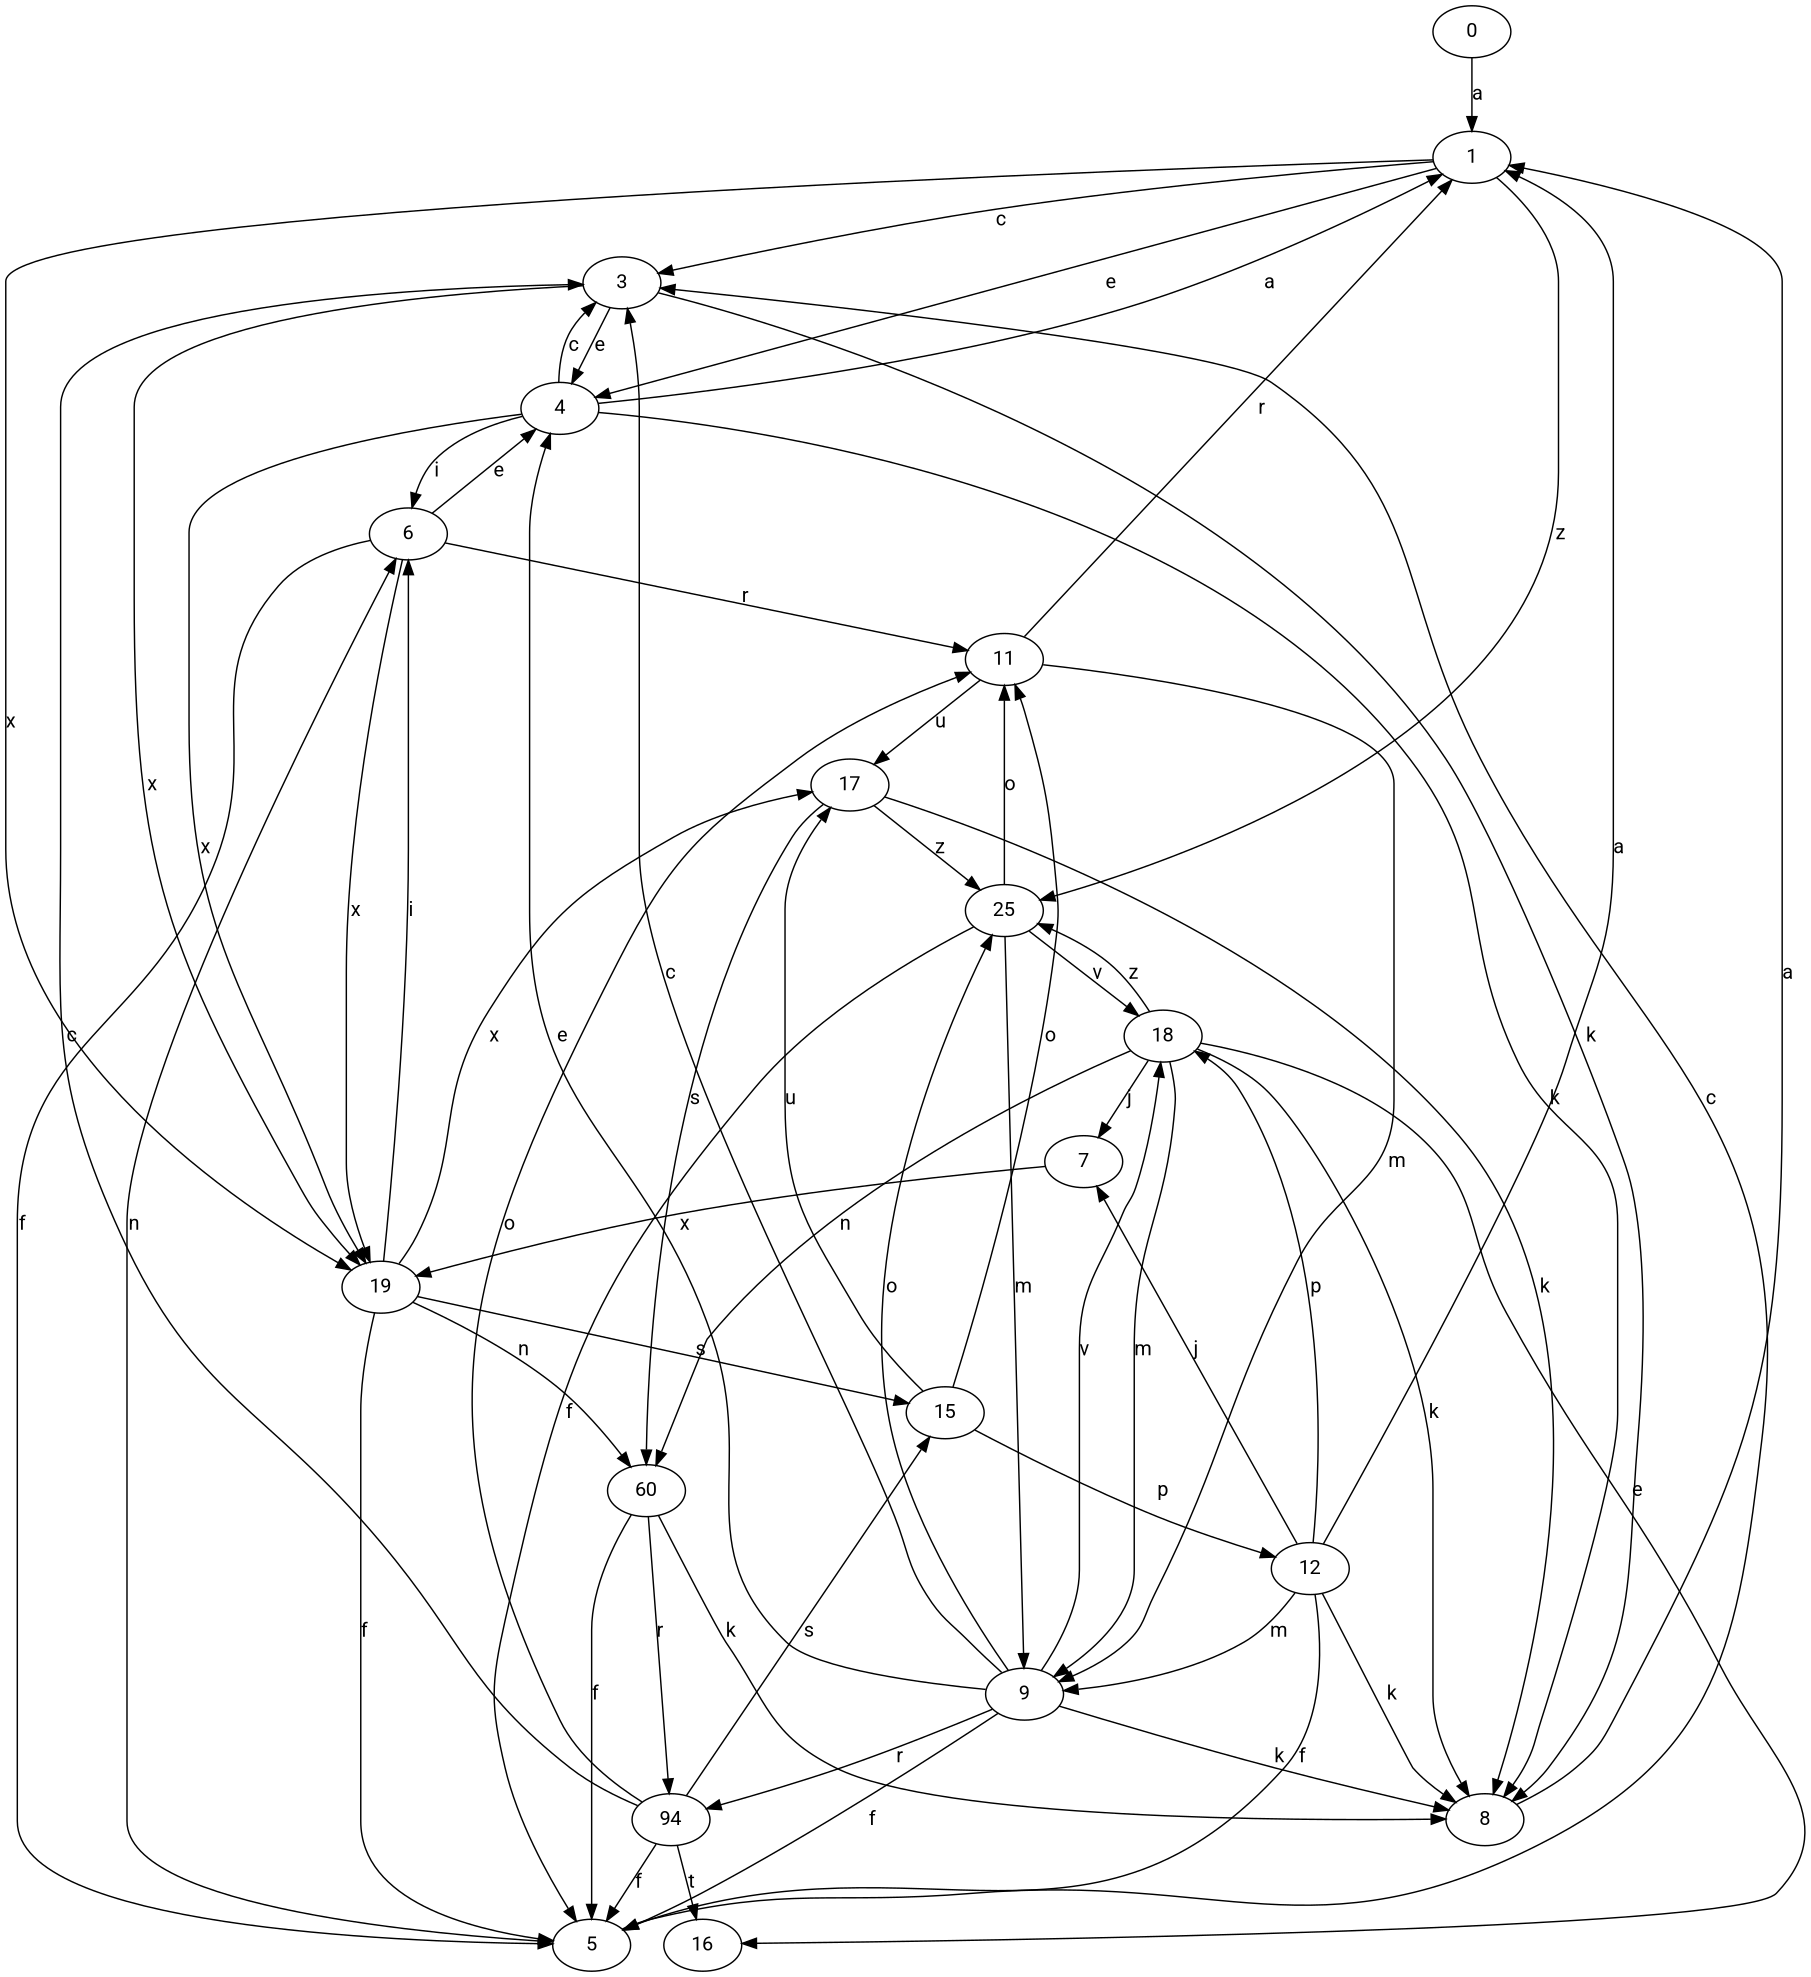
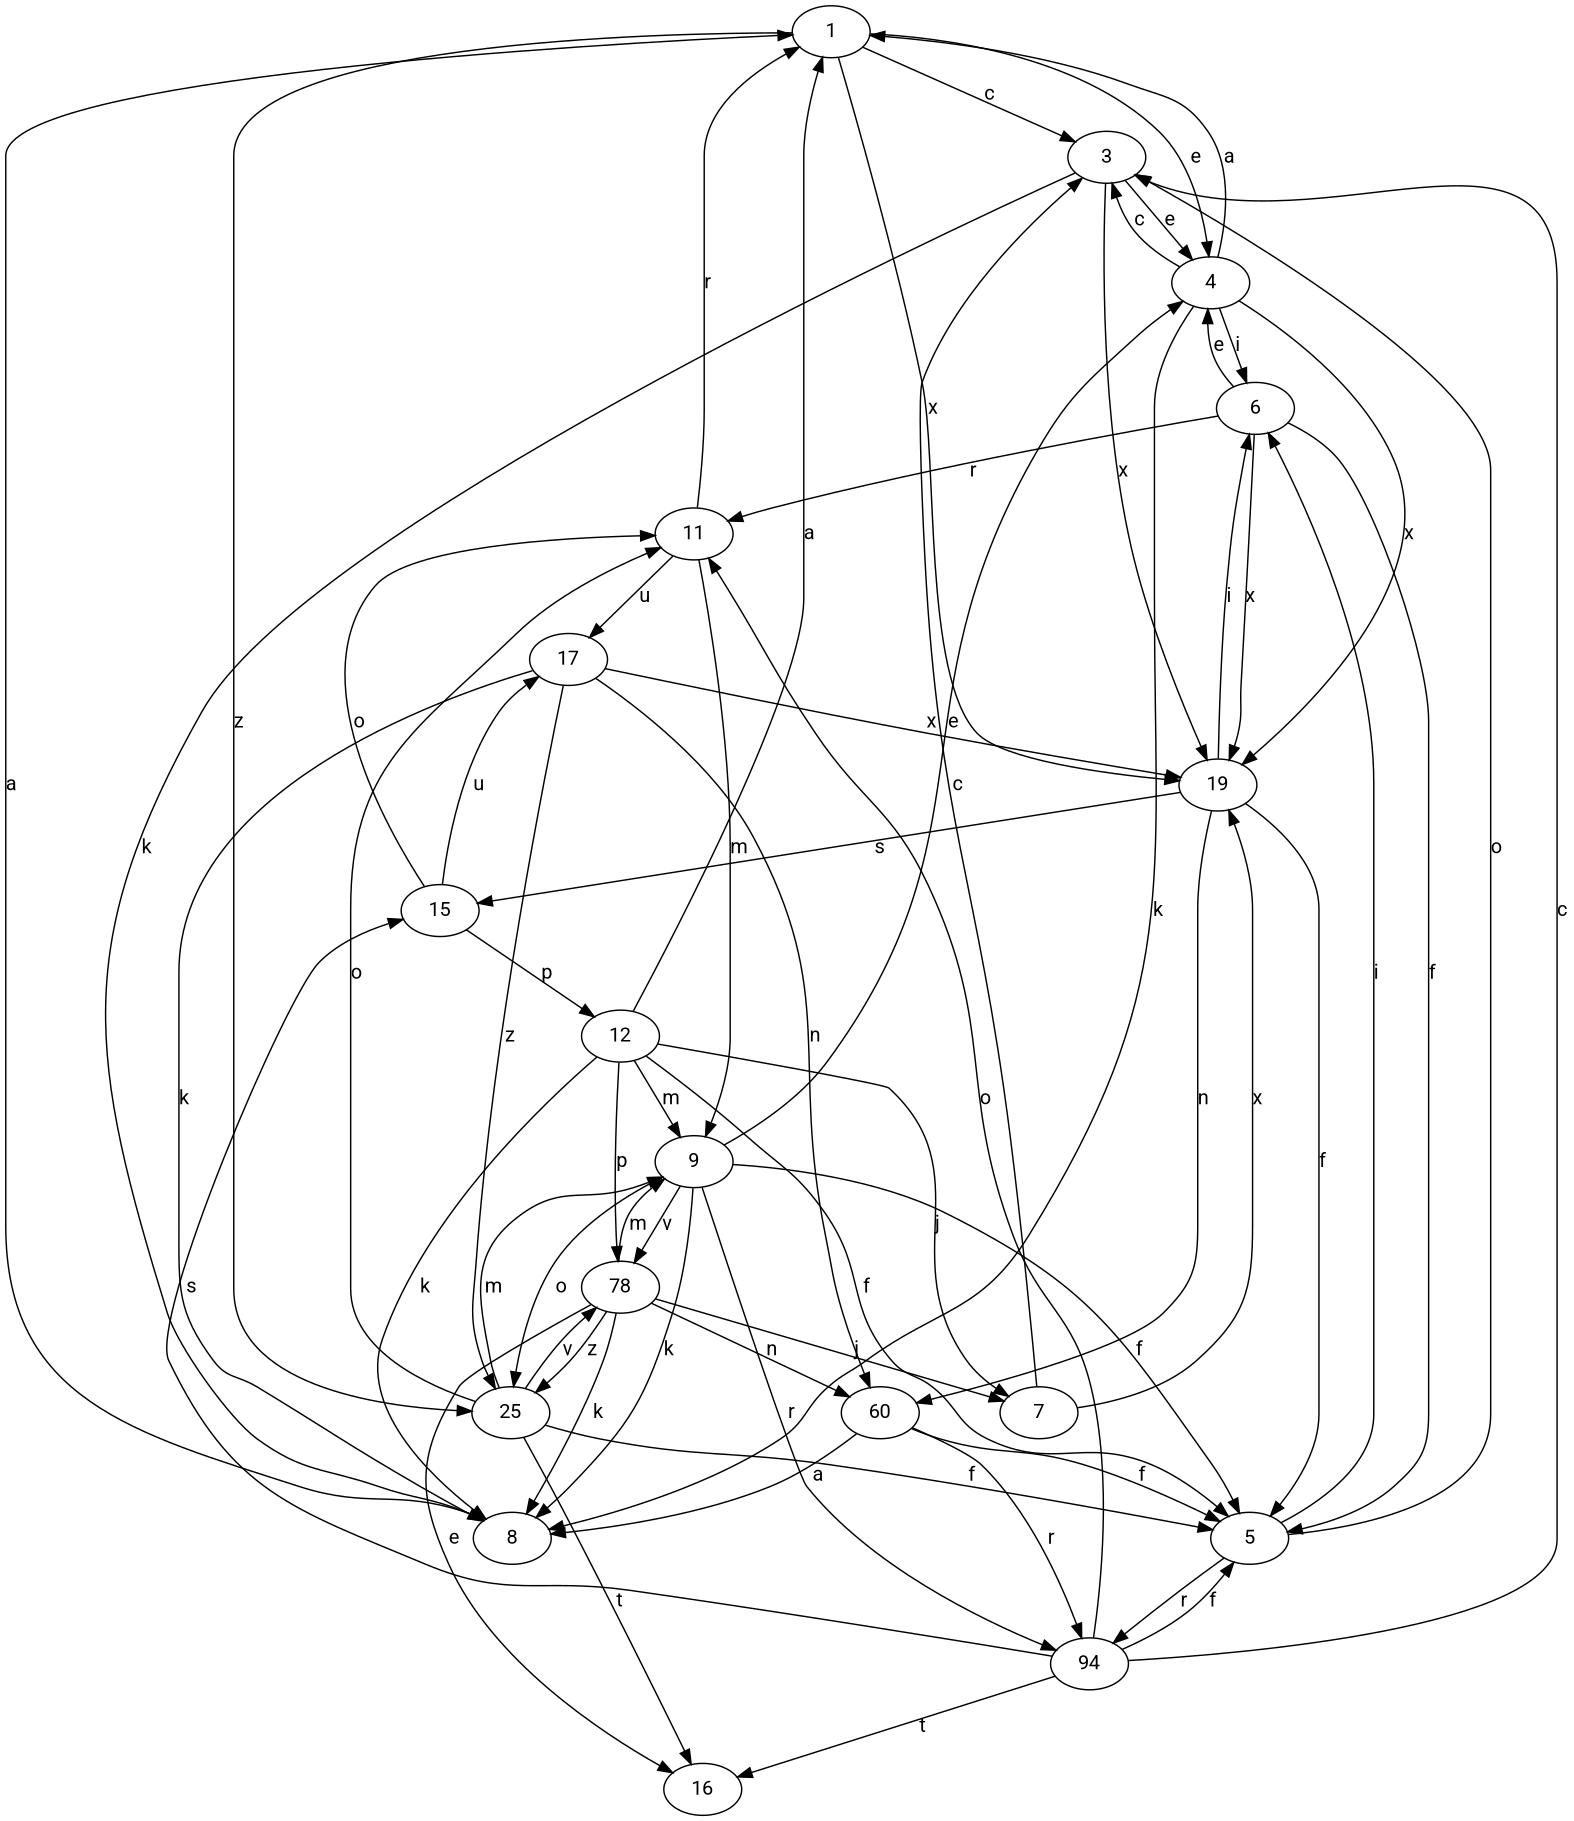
node "0": removed
edge "19" -> "17": reversed
edge "9" -> "3": now "7" -> "3"
node "18": label "18" -> "78"
edge "17" -> "60": label "s" -> "n"
edge "5" -> "3": label "c" -> "o"
edge "5" -> "6": label "n" -> "i"
edge "5" -> "94": added, label "r"
edge "25" -> "16": added, label "t"
edge "60" -> "8": label "k" -> "a"
